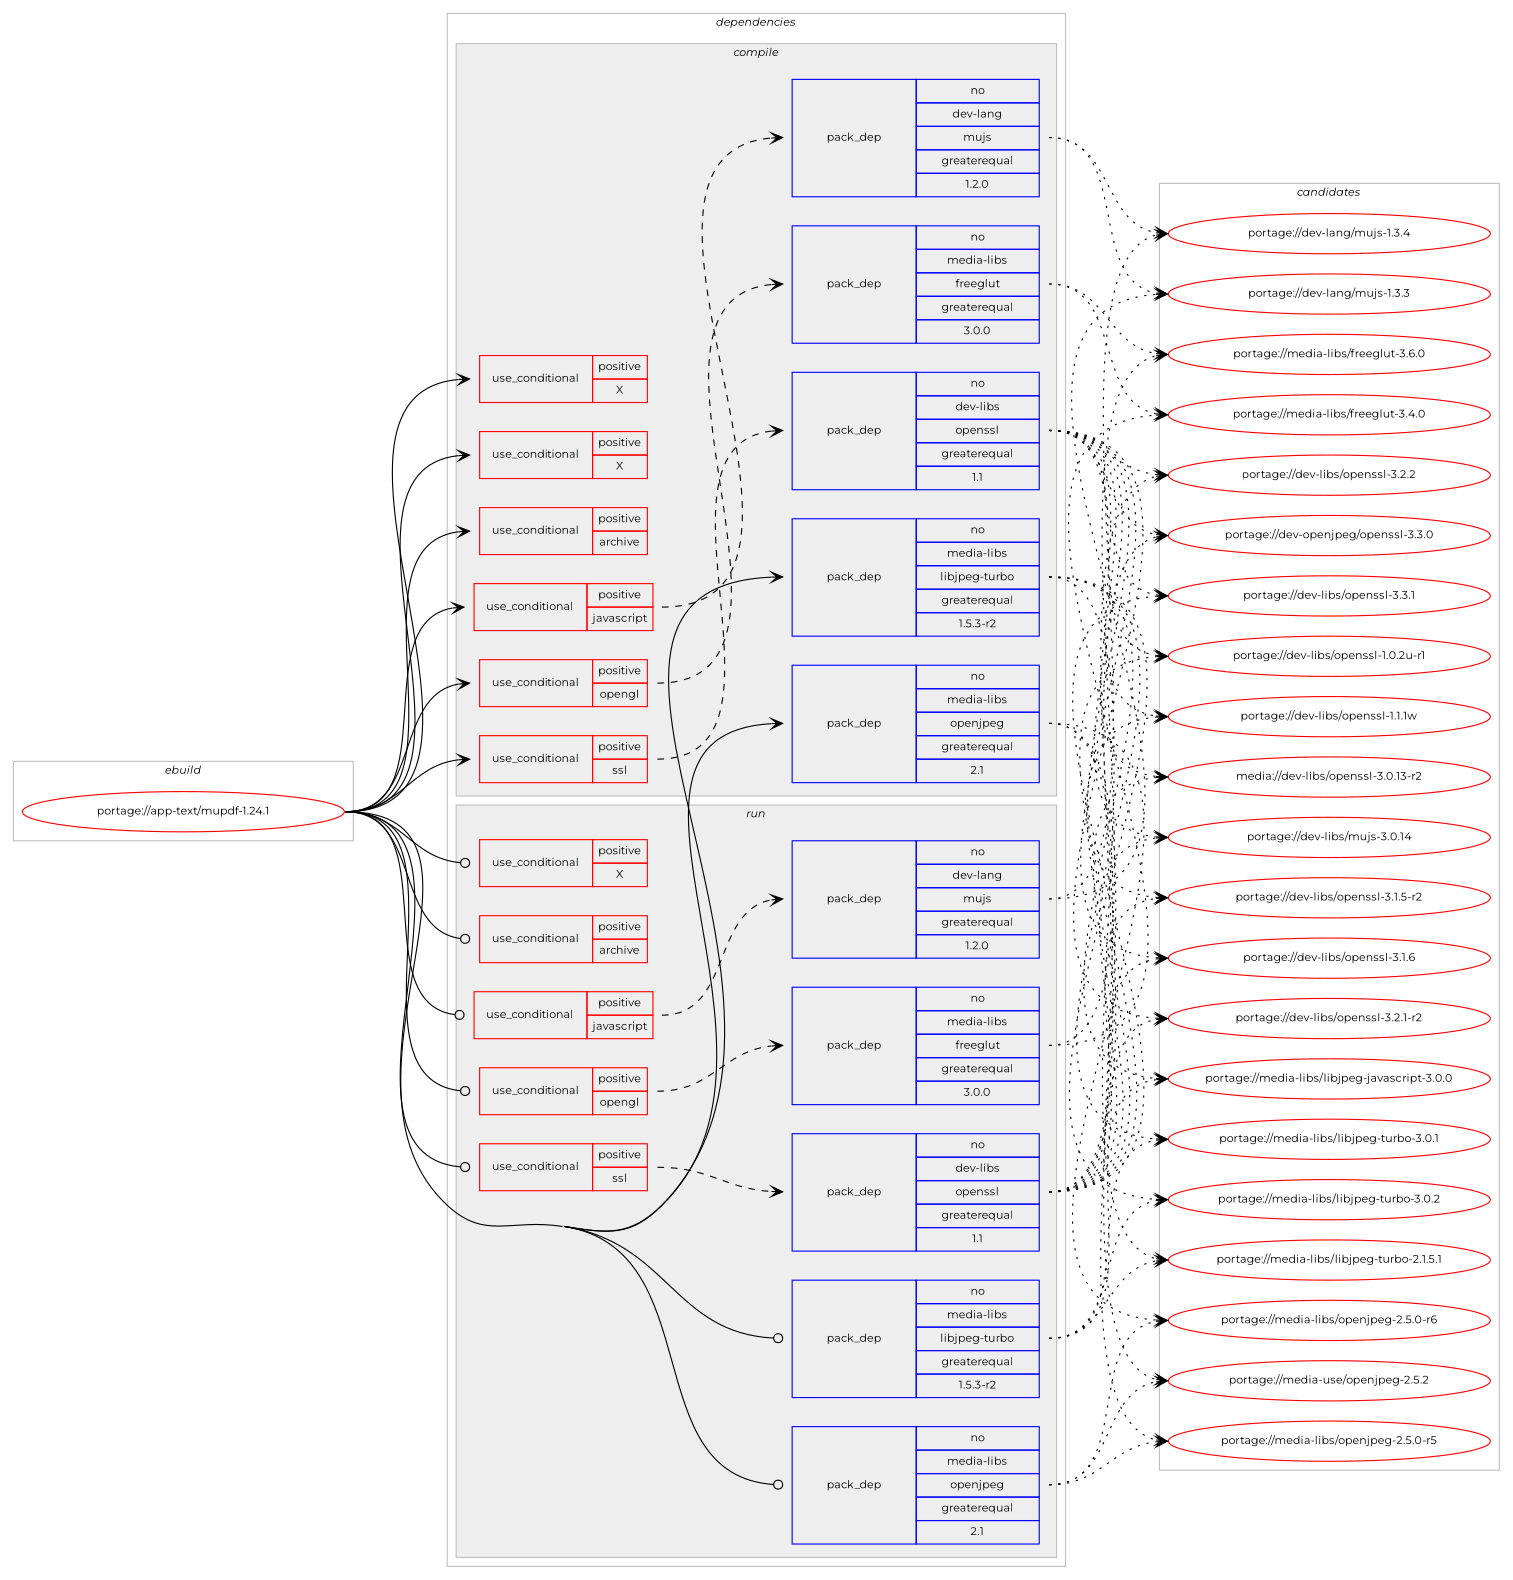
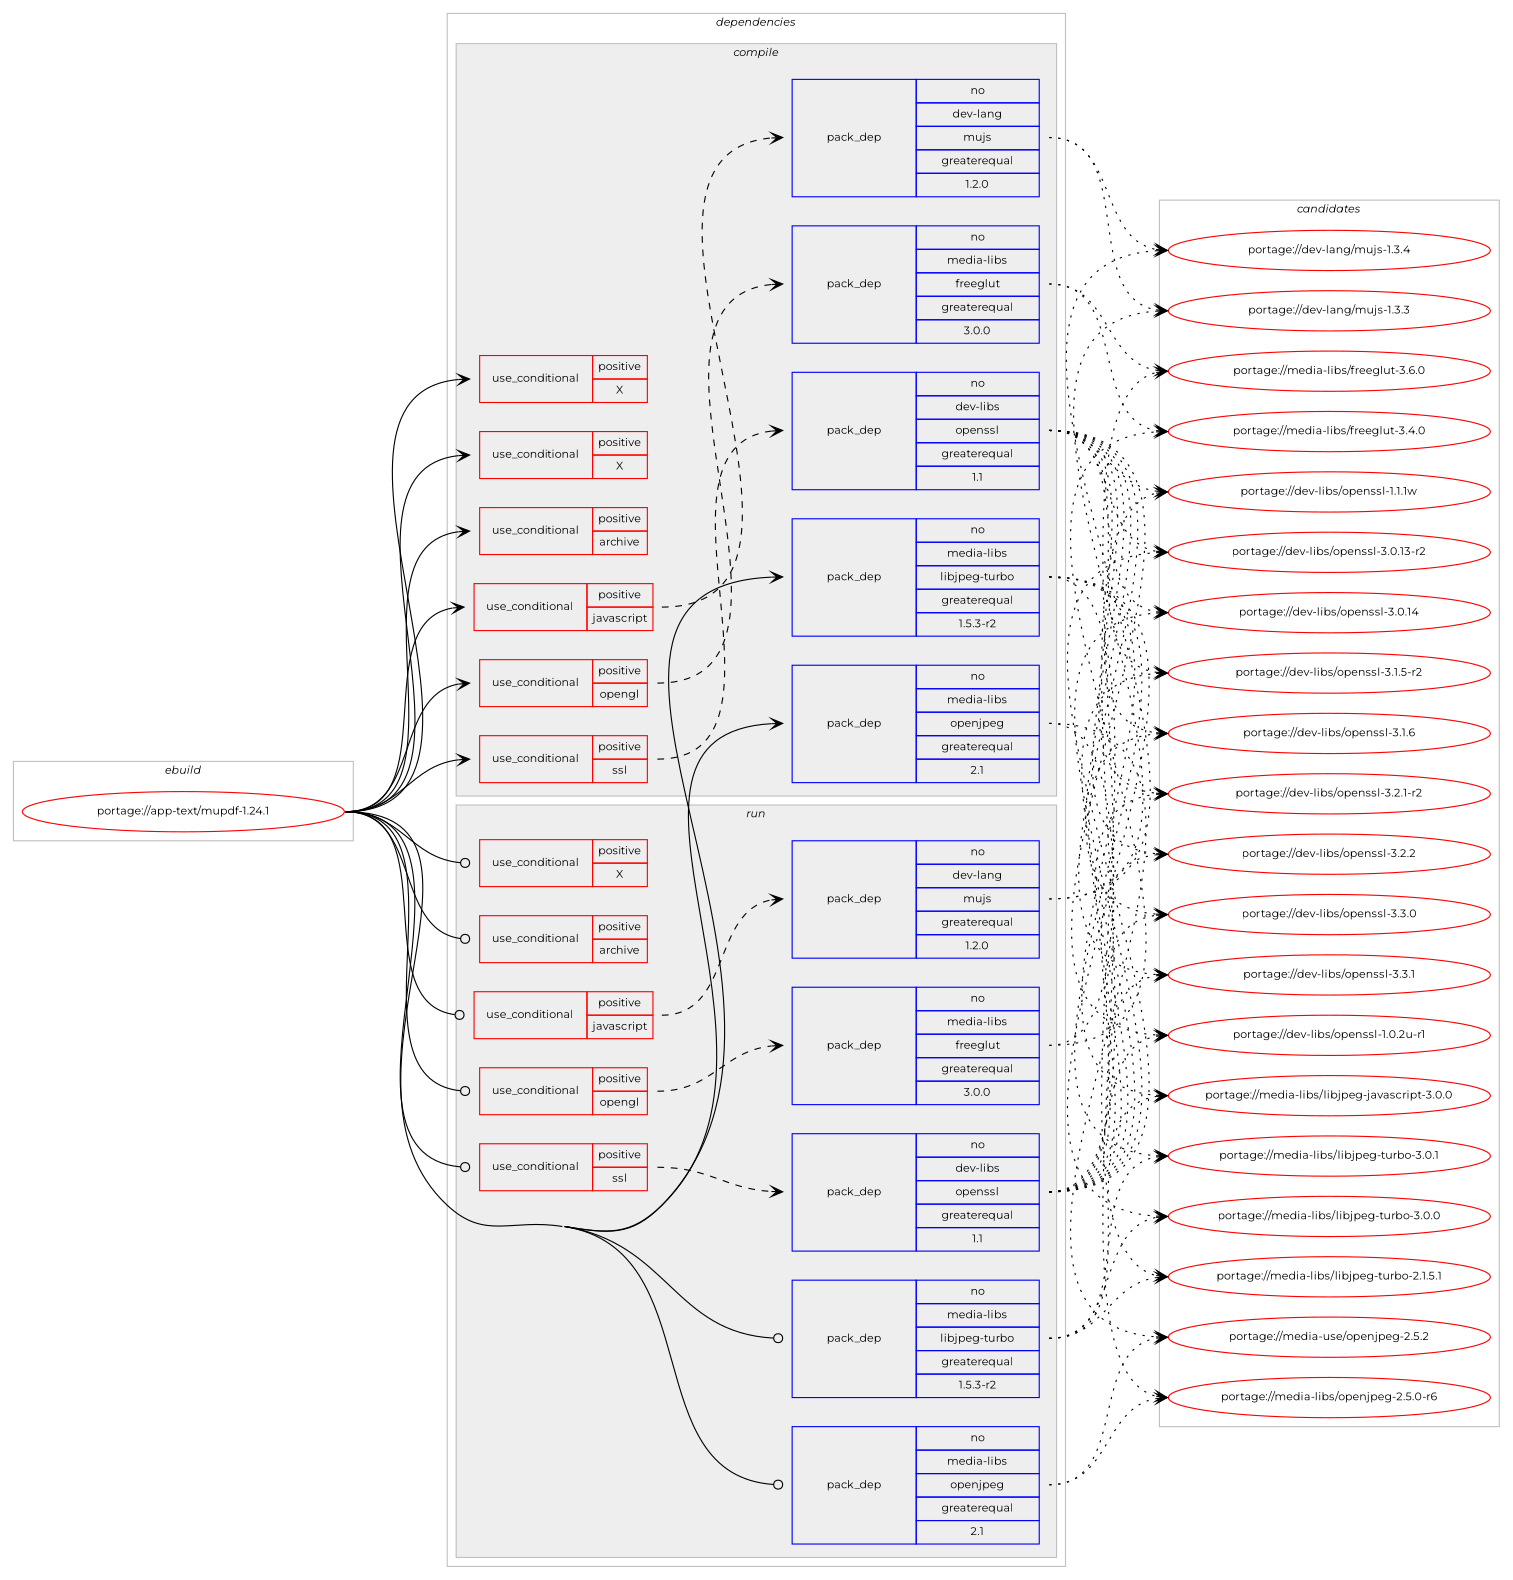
node "portage://dev-openjpeg/openssl-3.3.0": label "portage://dev-openjpeg/openssl-3.3.0" -> "portage://dev-libs/openssl-3.3.0"
node "media://dev-libs/openssl-3.0.13-r2": label "media://dev-libs/openssl-3.0.13-r2" -> "portage://dev-libs/openssl-3.0.13-r2"
node "portage://dev-libs/mujs-3.0.14": label "portage://dev-libs/mujs-3.0.14" -> "portage://dev-libs/openssl-3.0.14"
node "portage://media-libs/libjpeg-turbo-3.0.2": label "portage://media-libs/libjpeg-turbo-3.0.2" -> "portage://media-libs/libjpeg-turbo-3.0.0"
node "portage://media-libs/openjpeg-2.5.0-r5": removed
